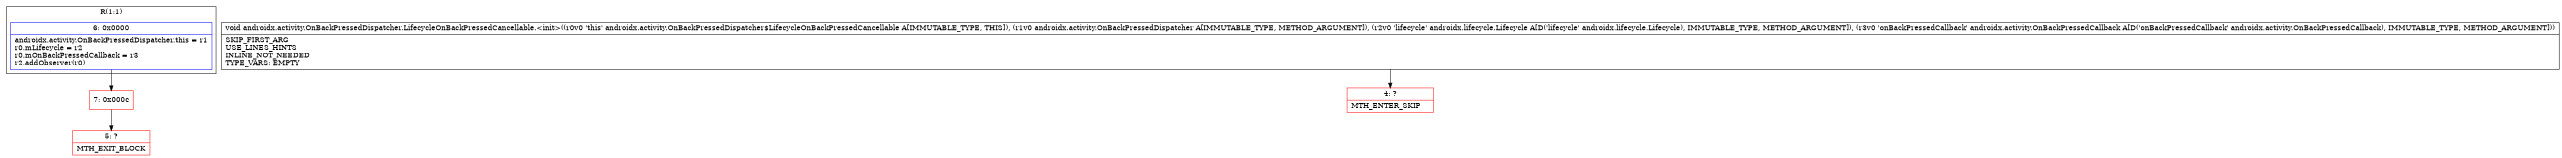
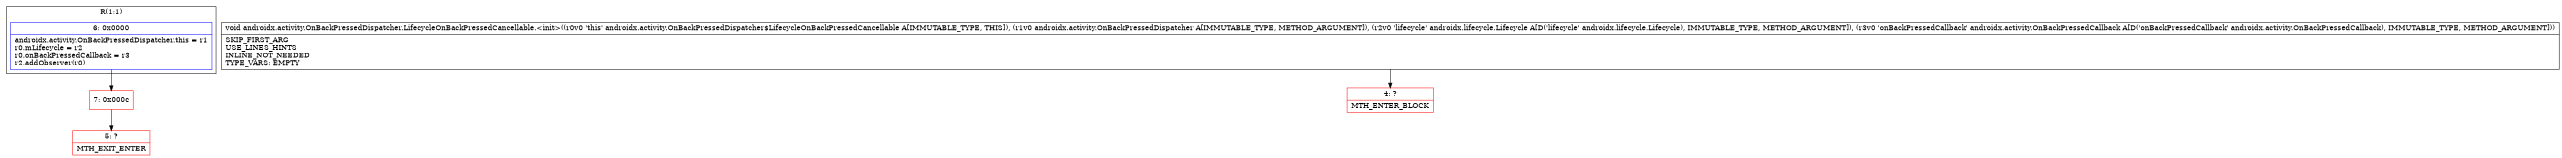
node "6: 0x0000": text "r0.mOnBackPressedCallback = r3" -> "r0.onBackPressedCallback = r3"
node "4: ?": text "MTH_ENTER_SKIP" -> "MTH_ENTER_BLOCK"
node "5: ?": text "MTH_EXIT_BLOCK" -> "MTH_EXIT_ENTER"
